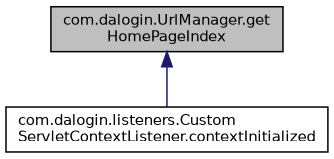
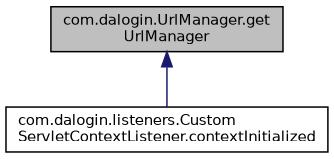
node "com.dalogin.UrlManager.get HomePageIndex": label "com.dalogin.UrlManager.get HomePageIndex" -> "com.dalogin.UrlManager.get UrlManager"
